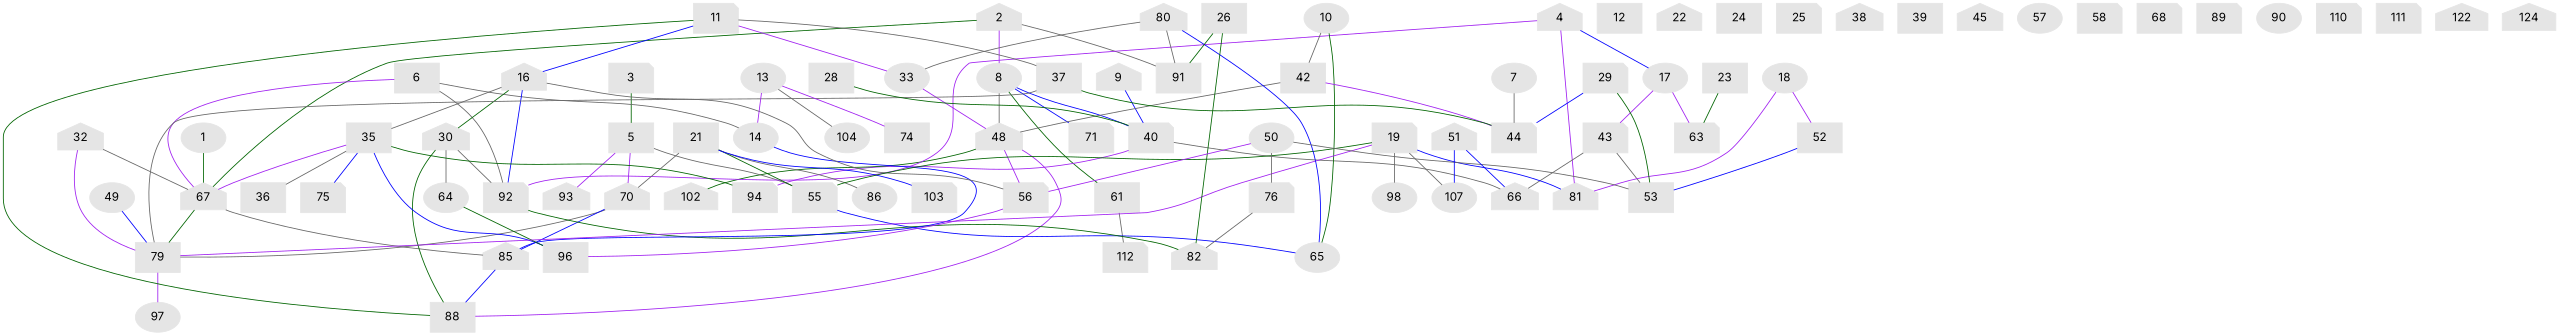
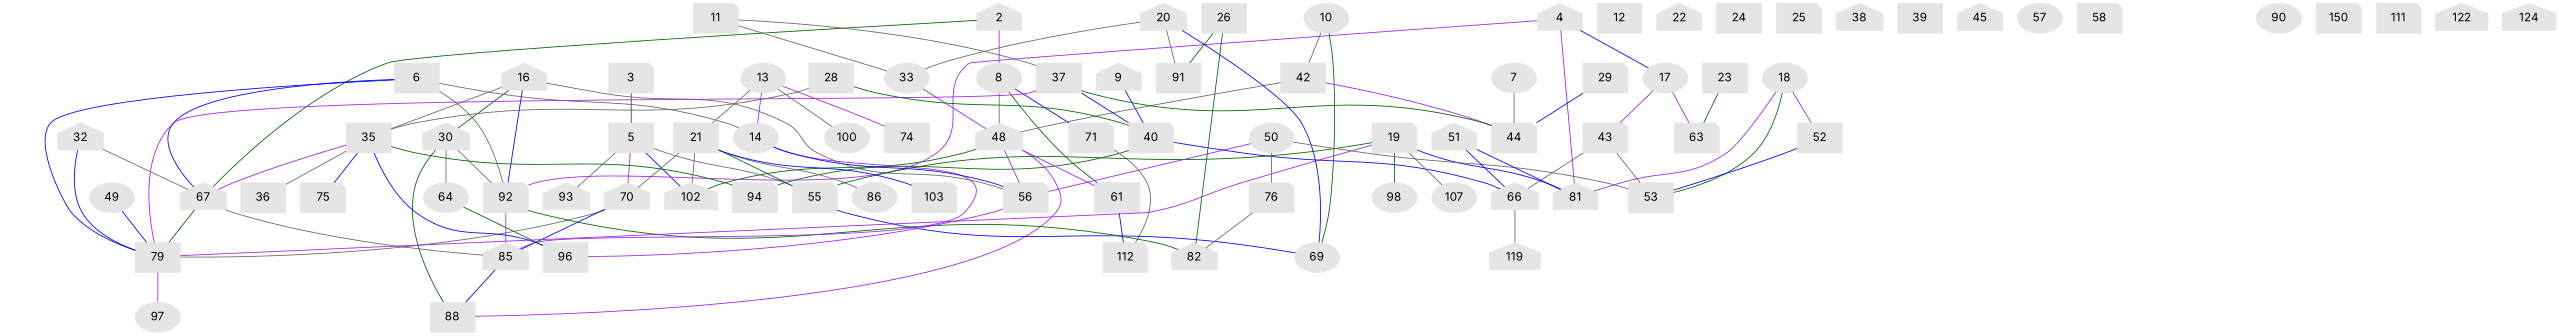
node "80": label "80" -> "20"
node "68": removed
node "89": removed
node "110": label "110" -> "150"
edge "2" -- "91": removed
edge "11" -- "33": color purple -> gray40
edge "11" -- "16": removed
edge "11" -- "88": removed
edge "6" -- "67": color purple -> blue
edge "6" -- "79": added
edge "37" -- "79": color gray40 -> purple
edge "8" -- "40": now "37" -- "40"
edge "28" -- "35": added
edge "13" -- "21": added
edge "29" -- "53": now "18" -- "53"
node "1": removed
node "104": label "104" -> "100"
edge "40" -- "66": color gray40 -> blue
edge "5" -- "102": added
edge "21" -- "102": added
edge "14" -- "56": added
edge "40" -- "94": color purple -> darkgreen
edge "51" -- "107": now "51" -- "81"
edge "5" -- "93": color purple -> gray40
edge "19" -- "98": color gray40 -> darkgreen
edge "48" -- "61": added
edge "71" -- "112": added
edge "32" -- "79": color purple -> blue
edge "14" -- "85": color blue -> purple
edge "92" -- "85": added
edge "61" -- "112": color gray40 -> blue
node "65": label "65" -> "69"
node "119": added
